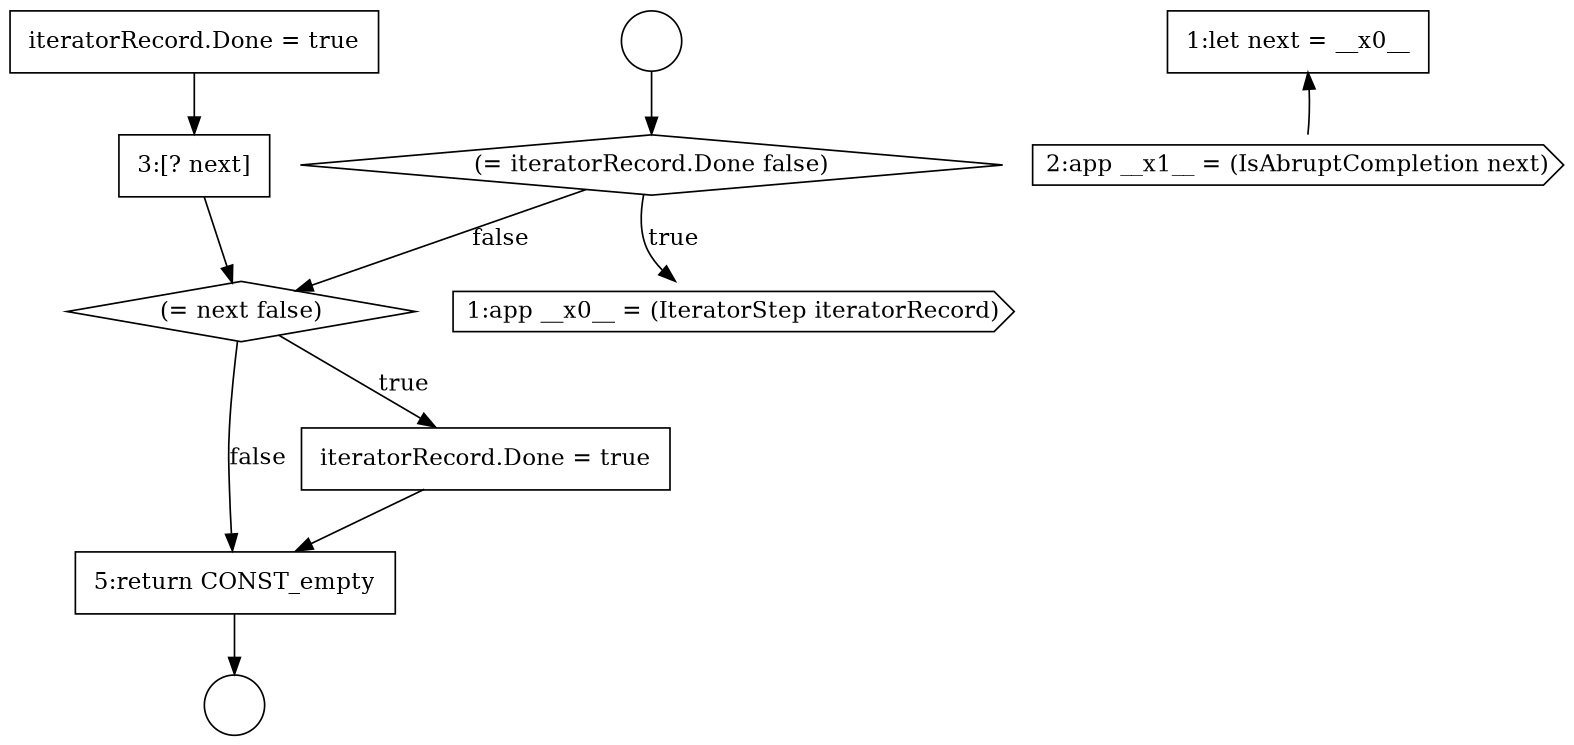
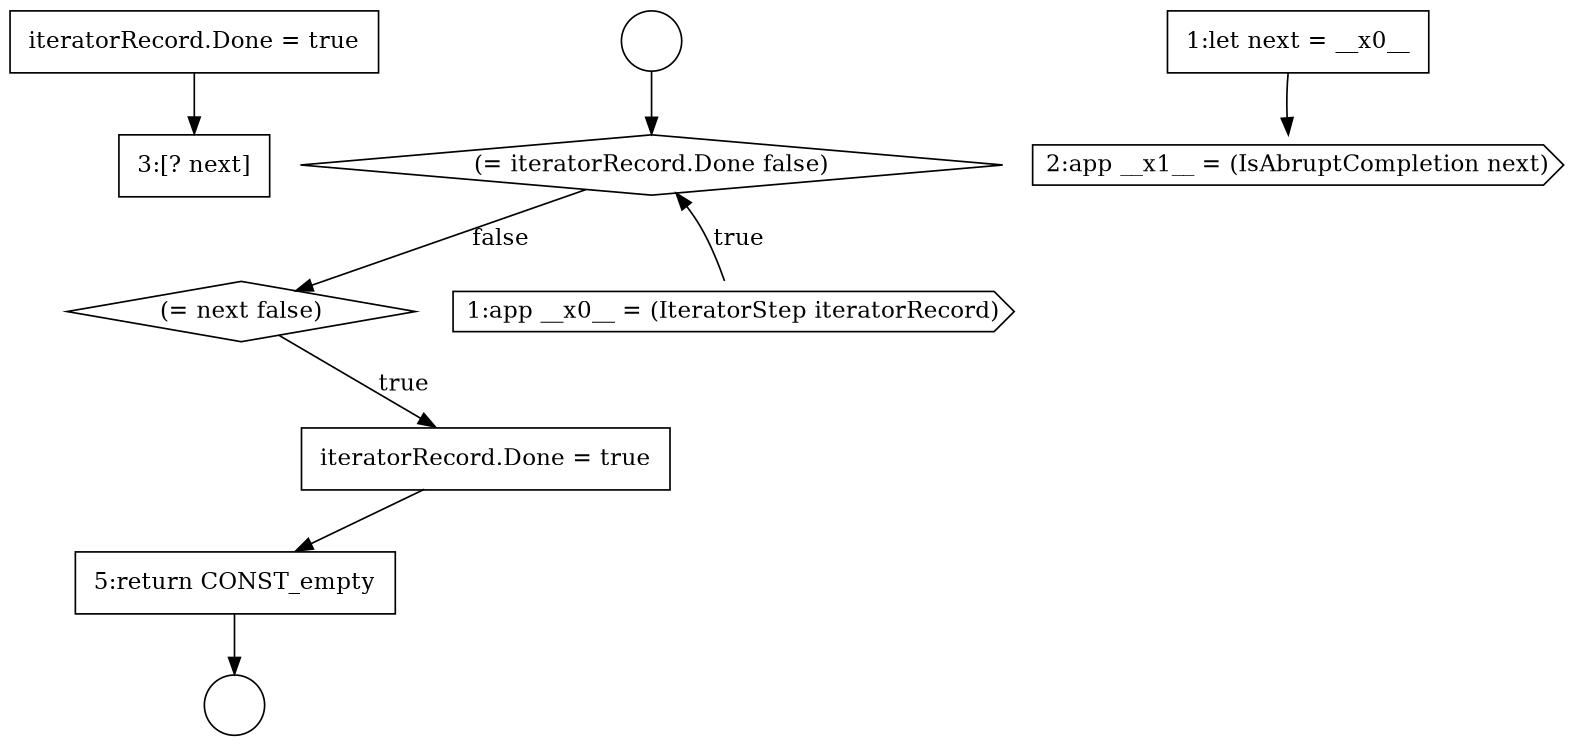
edge "2:app __x1__ = (IsAbruptCompletion next)" -> "1:let next = __x0__": reversed
edge "3:[? next]" -> "(= next false)": removed
edge "(= iteratorRecord.Done false)" -> "1:app __x0__ = (IteratorStep iteratorRecord)": reversed
edge "(= next false)" -> "5:return CONST_empty": removed, label "false"
